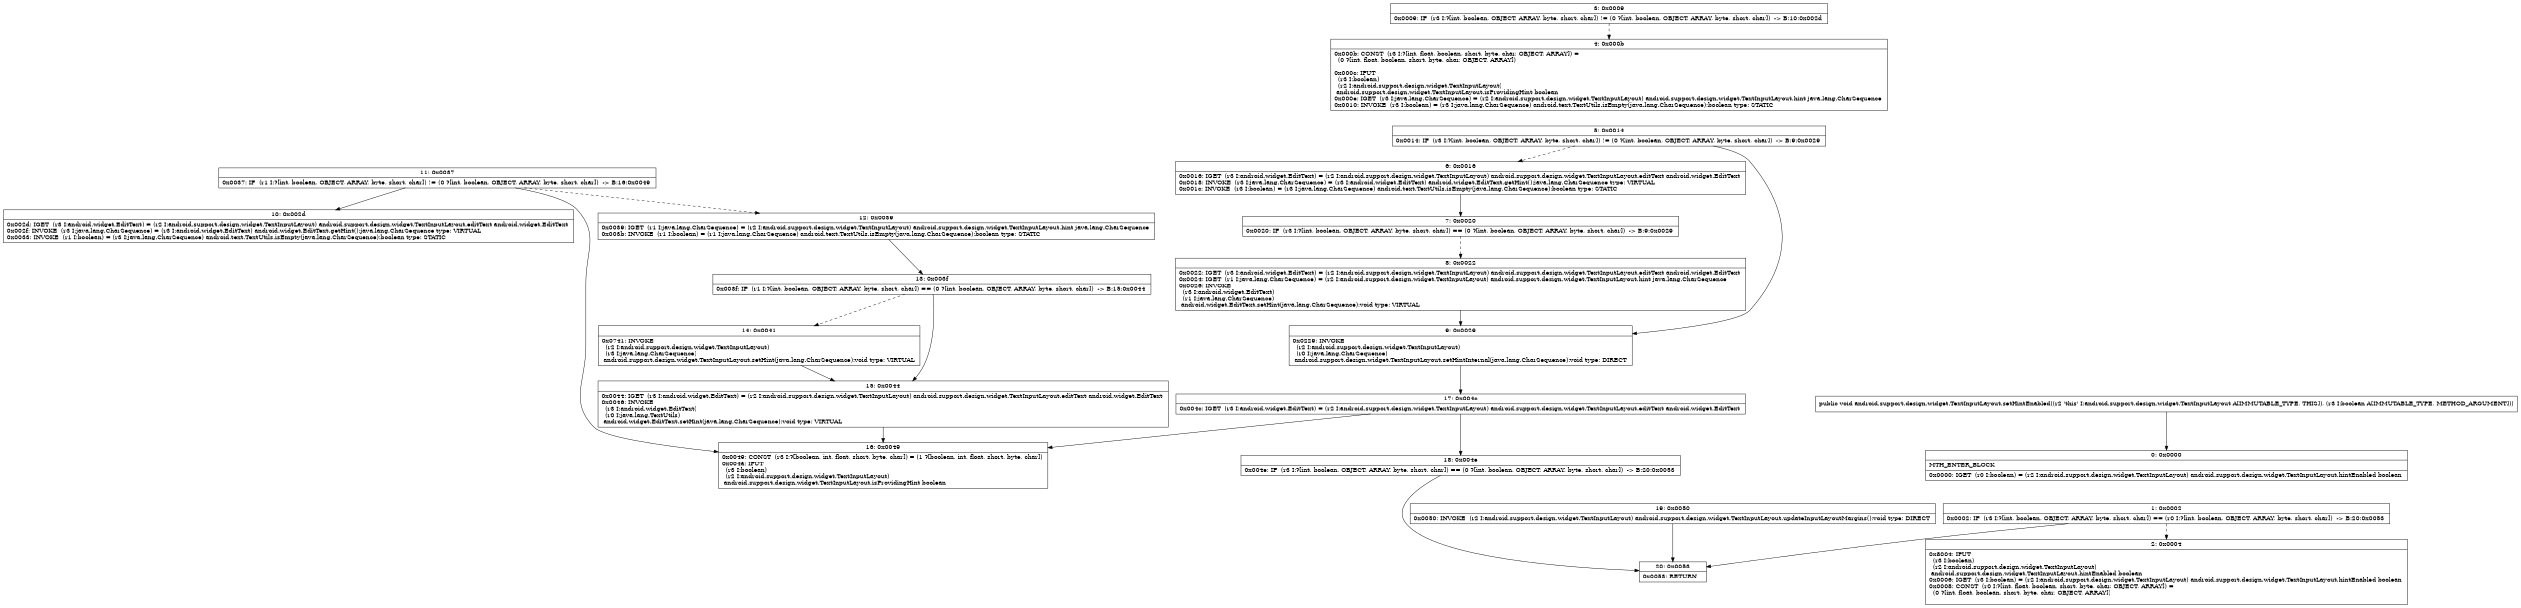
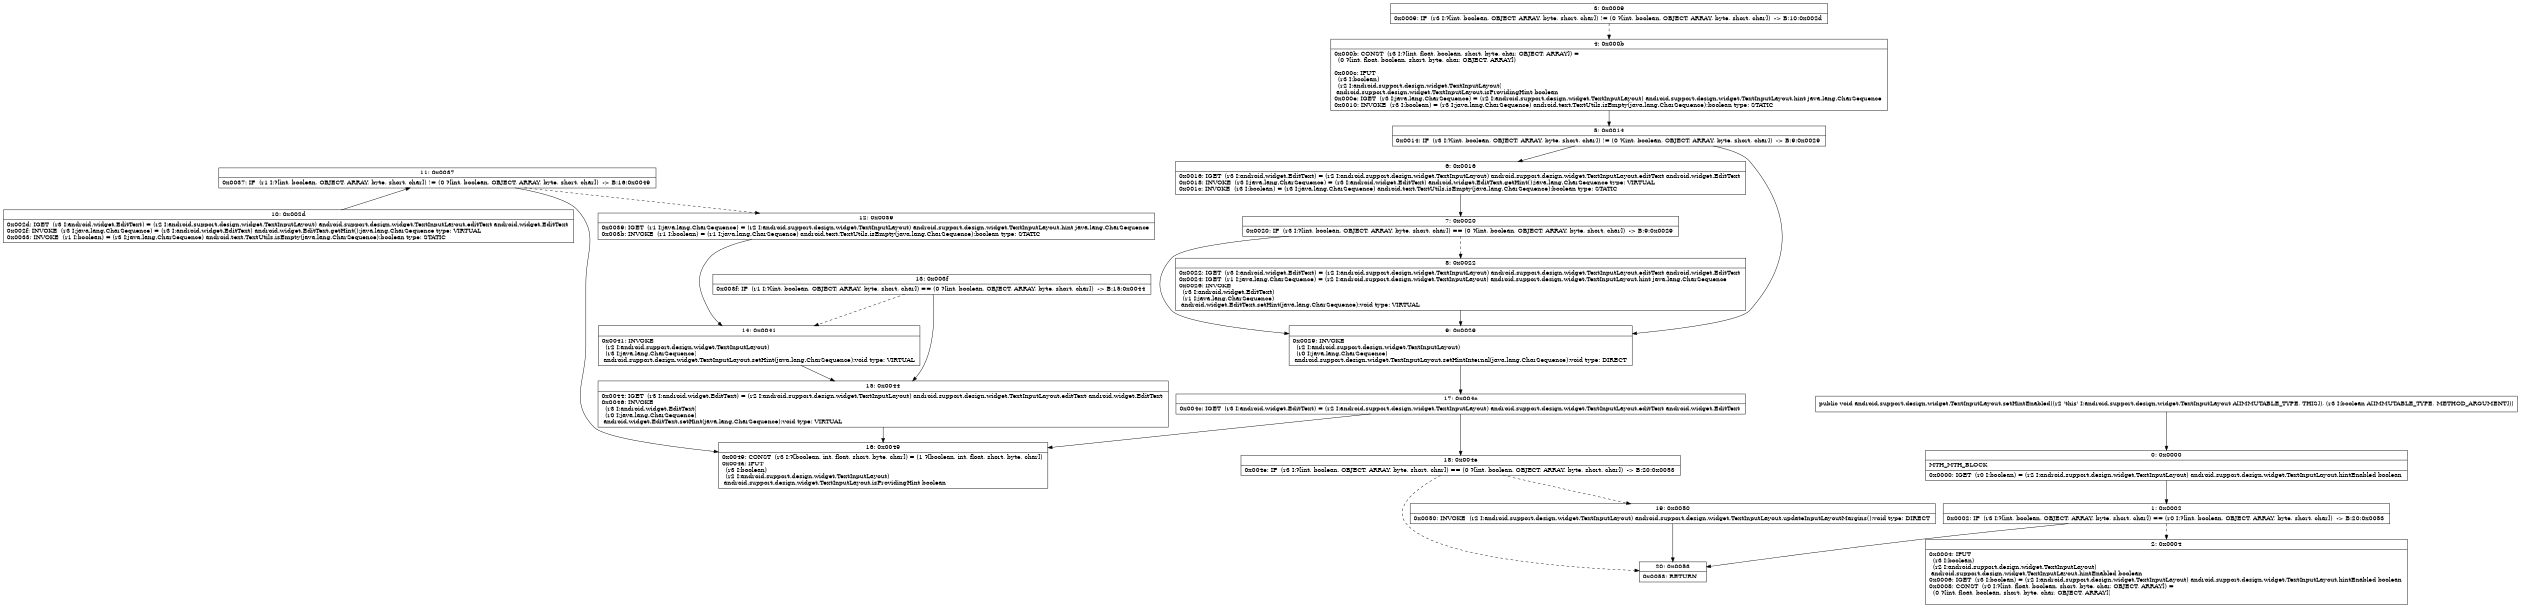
edge "4: 0x000b" -> "5: 0x0014": added
edge "5: 0x0014" -> "6: 0x0016": style dashed -> solid
edge "11: 0x0037" -> "10: 0x002d": reversed
edge "12: 0x0039" -> "13: 0x003f": now "12: 0x0039" -> "14: 0x0041"
edge "7: 0x0020" -> "9: 0x0029": added
node "14: 0x0041": text "0x0741: INVOKE" -> "0x0041: INVOKE"
node "9: 0x0029": text "0x0229: INVOKE" -> "0x0029: INVOKE"
node "15: 0x0044": text "(r0 I:java.lang.TextUtils)" -> "(r0 I:java.lang.CharSequence)"
node "0: 0x0000": text "MTH_ENTER_BLOCK" -> "MTH_MTH_BLOCK"
edge "18: 0x004e" -> "19: 0x0050": added
edge "0: 0x0000" -> "1: 0x0002": added
node "2: 0x0004": text "0x8004: IPUT" -> "0x0004: IPUT"
edge "18: 0x004e" -> "20: 0x0053": style solid -> dashed
